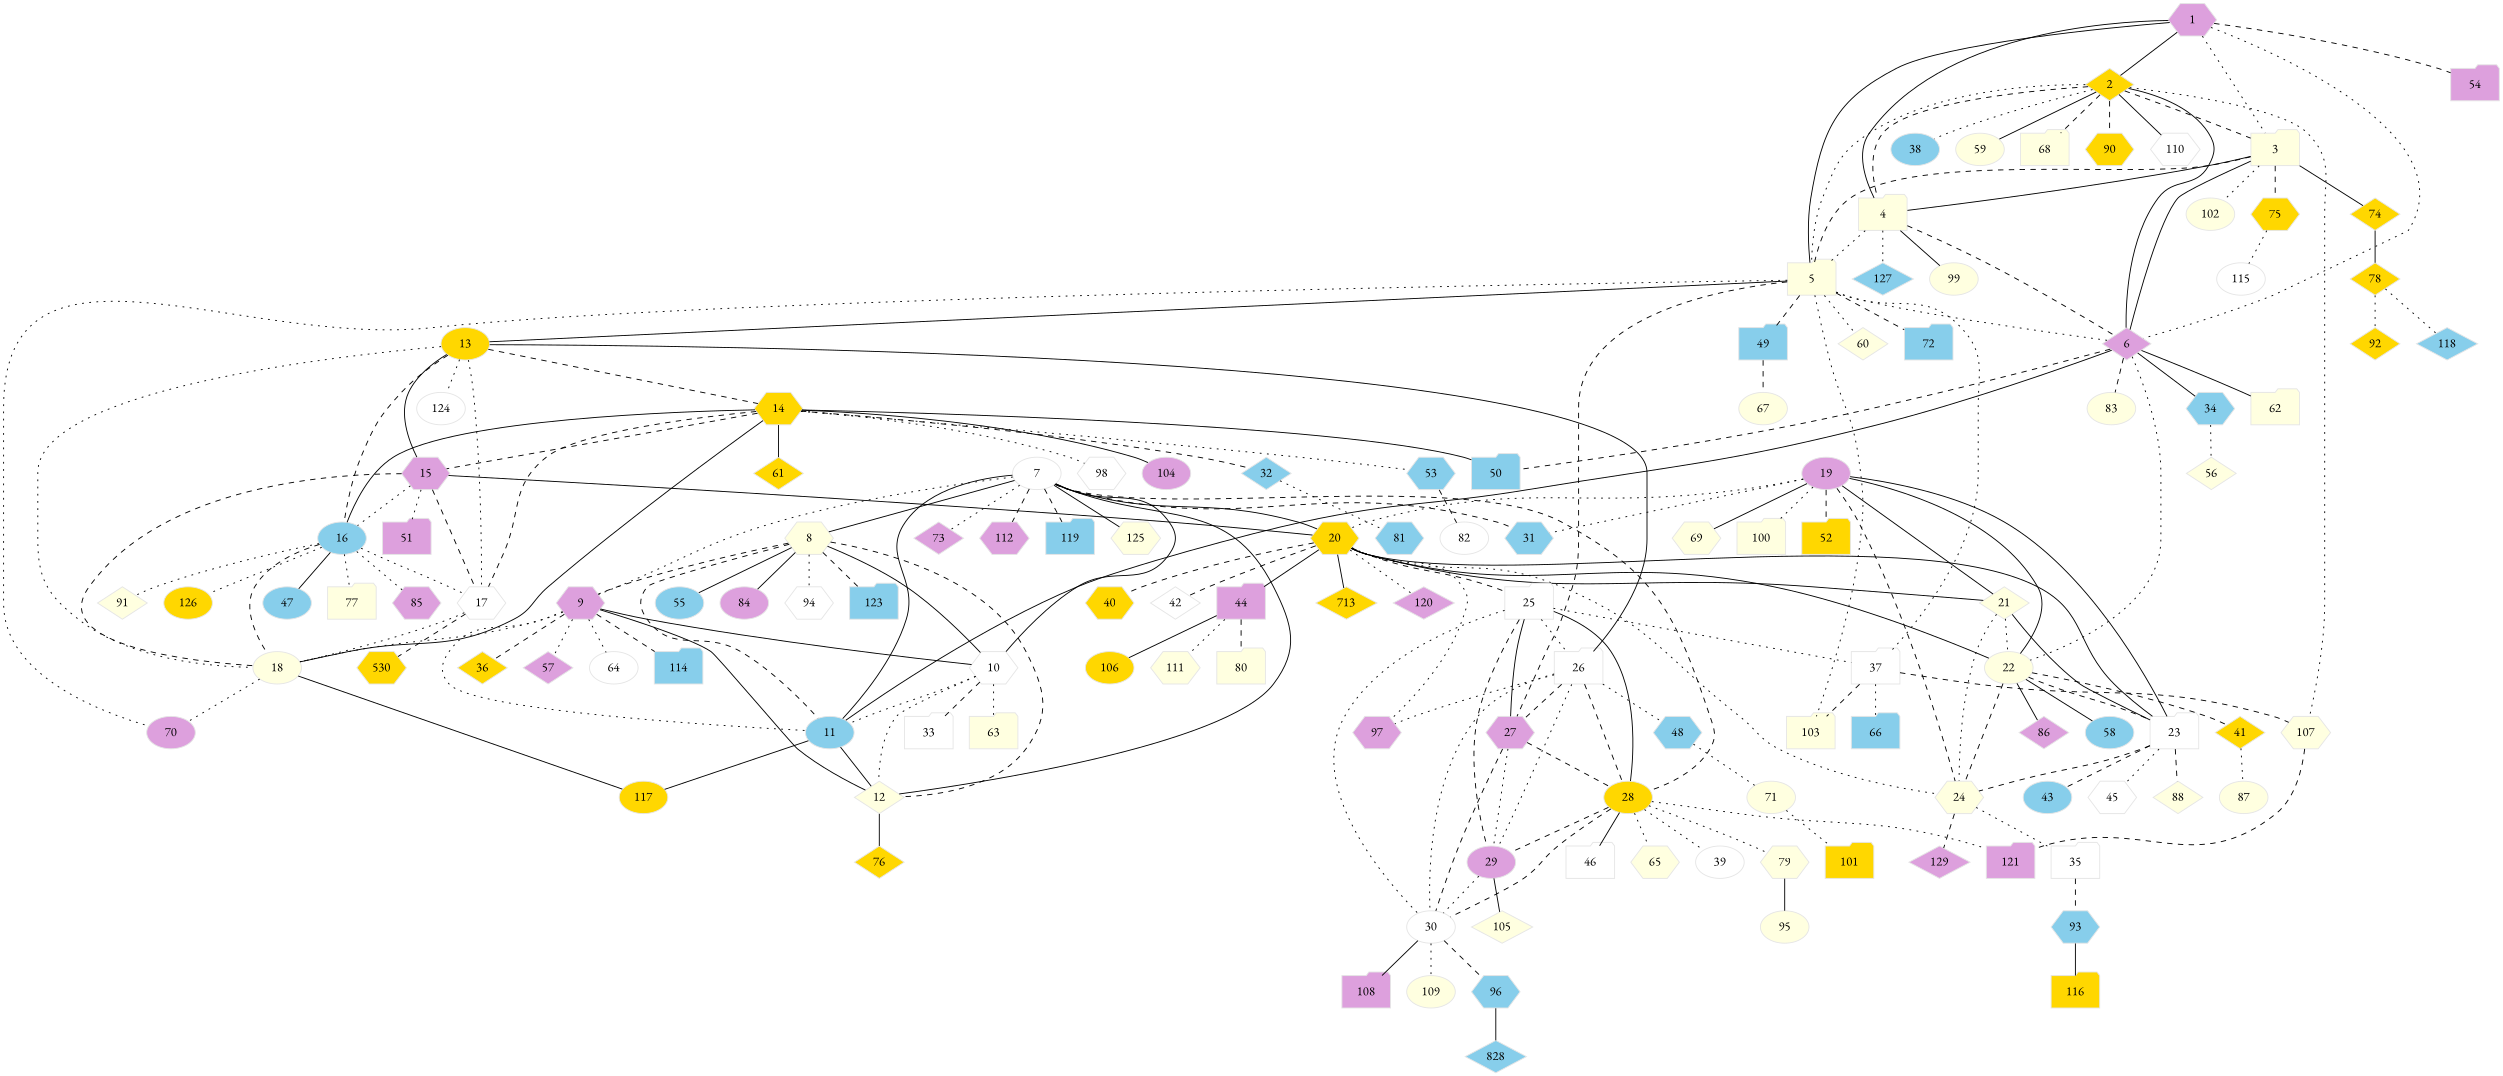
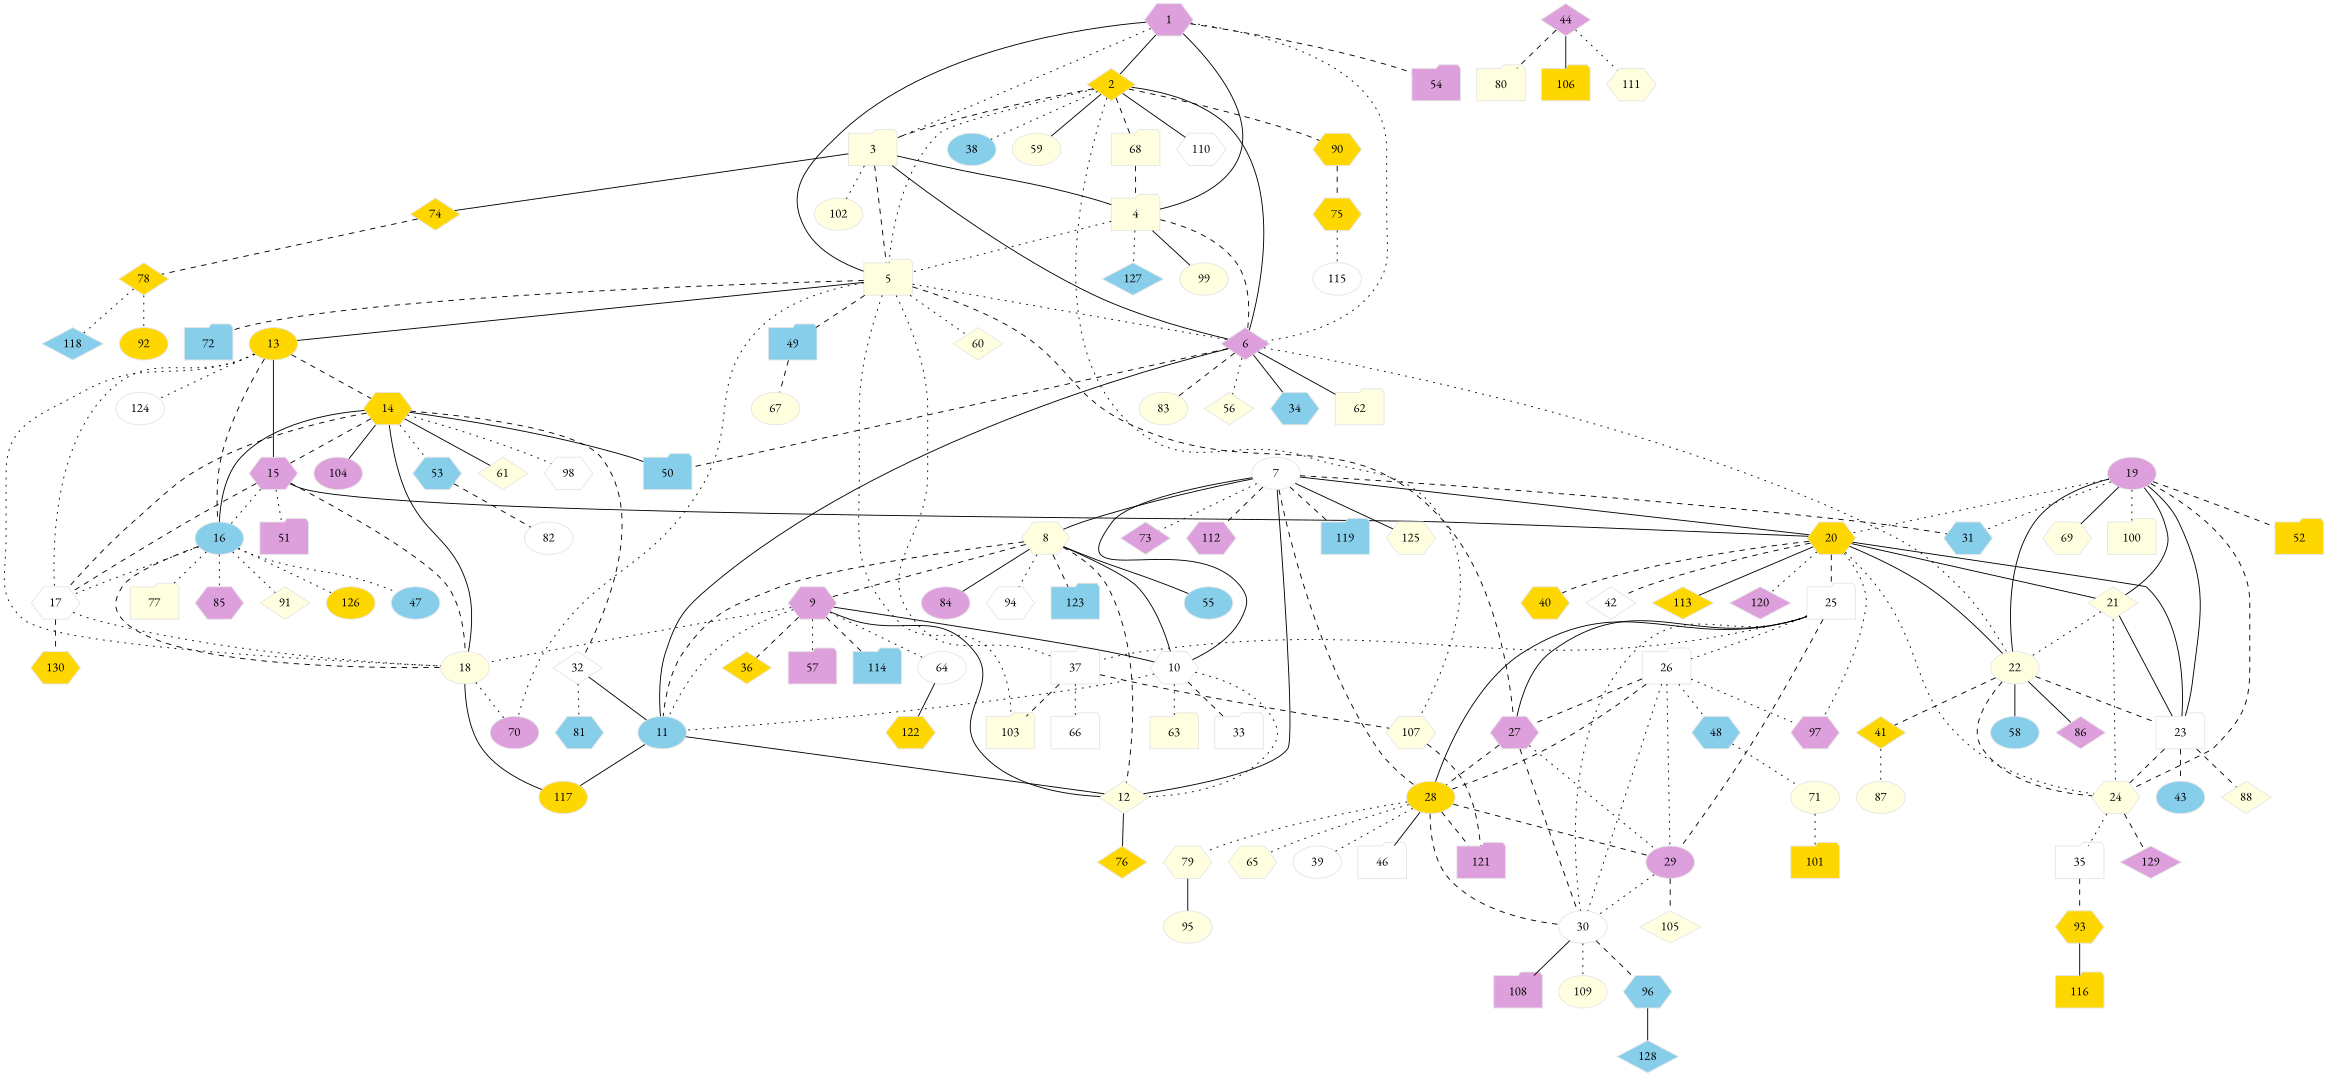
edge "2" -- "4": now "68" -- "4"
edge "3" -- "75": now "90" -- "75"
edge "74" -- "78": style solid -> dashed
node "92": shape diamond -> ellipse
edge "13" -- "26": removed
edge "34" -- "56": now "6" -- "56"
node "61": fillcolor gold -> lightyellow
node "32": fillcolor skyblue -> white
edge "7" -- "9": removed
edge "20" -- "44": removed
edge "7" -- "11": now "32" -- "11"
edge "16" -- "47": style solid -> dotted
node "44": shape folder -> diamond
node "713": label "713" -> "113"
node "530": label "530" -> "130"
node "57": shape diamond -> folder
node "106": shape ellipse -> folder
node "122": added
node "66": fillcolor skyblue -> white
node "45": removed
edge "28" -- "121": style dotted -> dashed
edge "29" -- "105": style solid -> dashed
node "93": fillcolor skyblue -> gold
node "828": label "828" -> "128"
